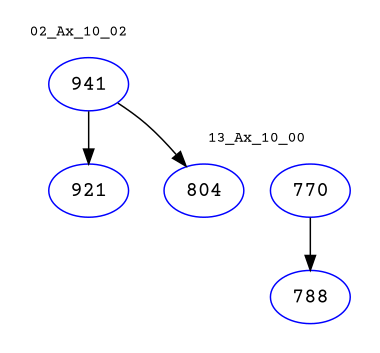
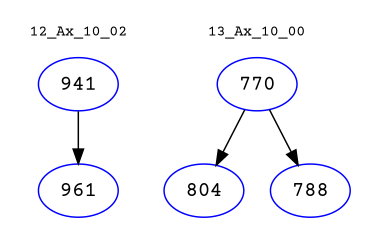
cluster "02_Ax_10_02": label "02_Ax_10_02" -> "12_Ax_10_02"
edge "941" -> "804": now "770" -> "804"
node "921": label "921" -> "961"
